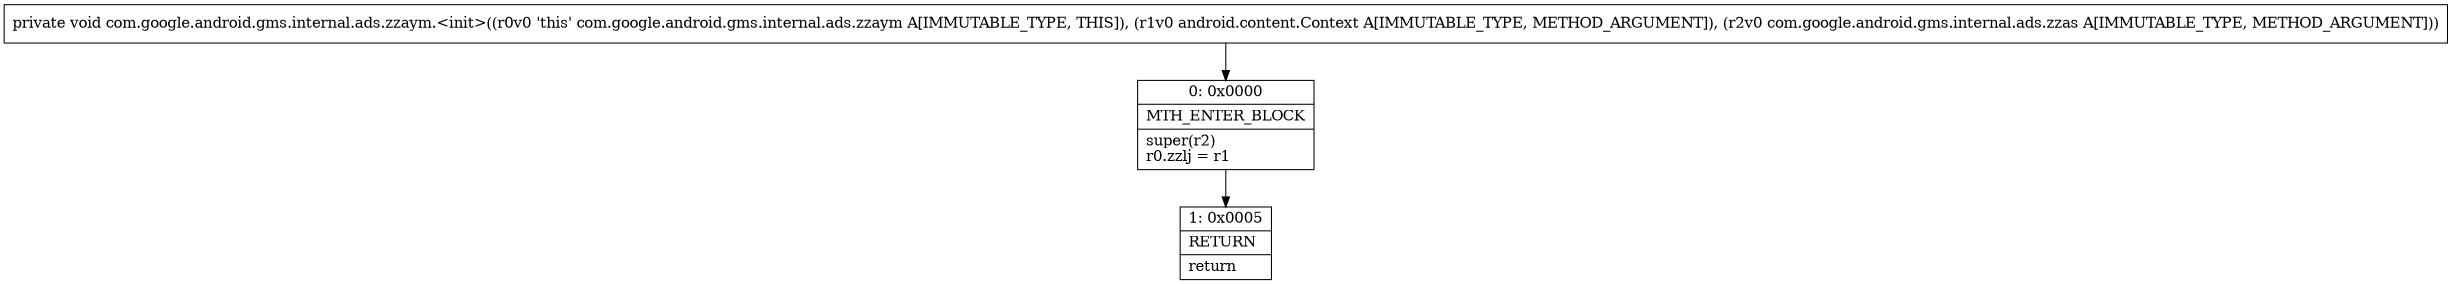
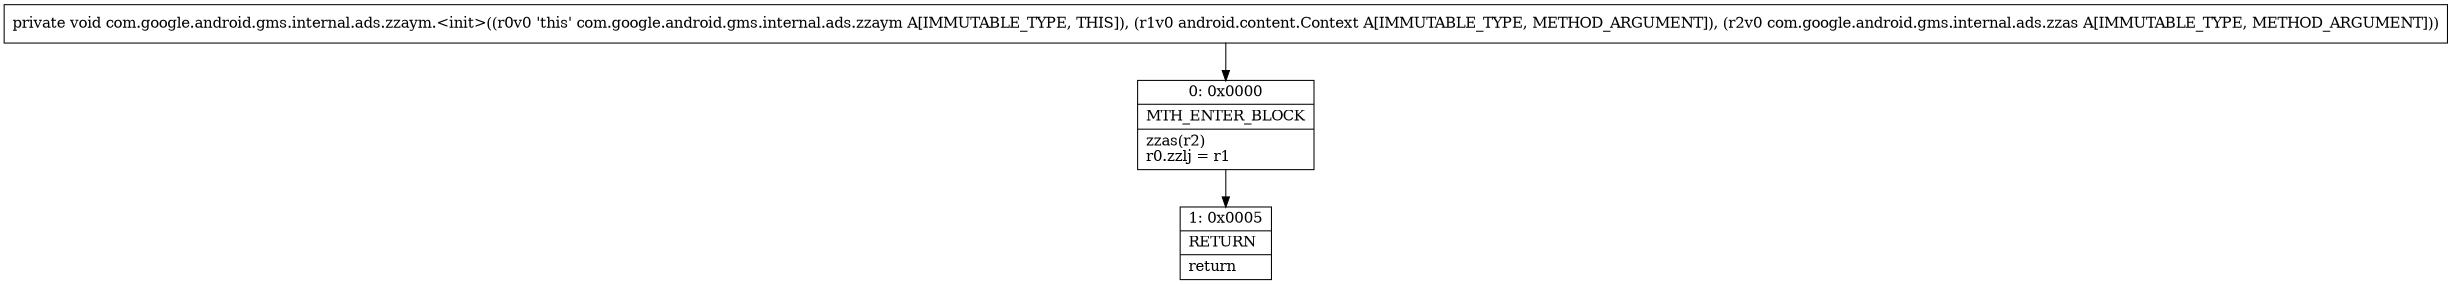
node "0: 0x0000": text "super(r2)" -> "zzas(r2)"
